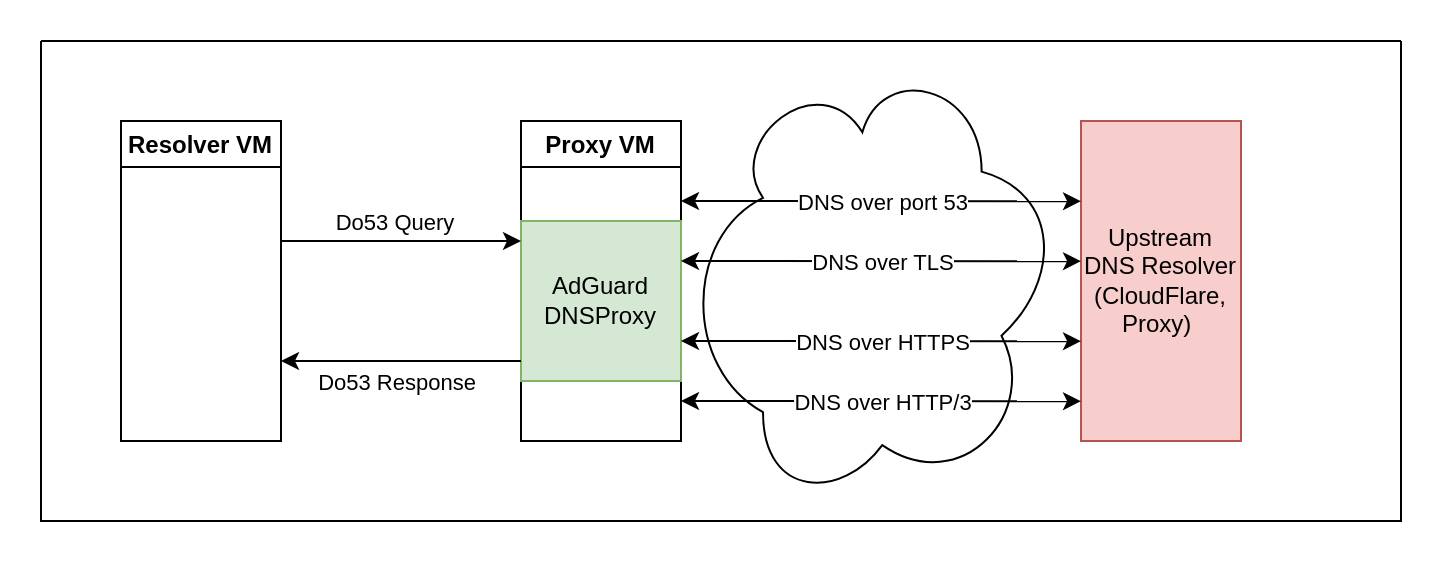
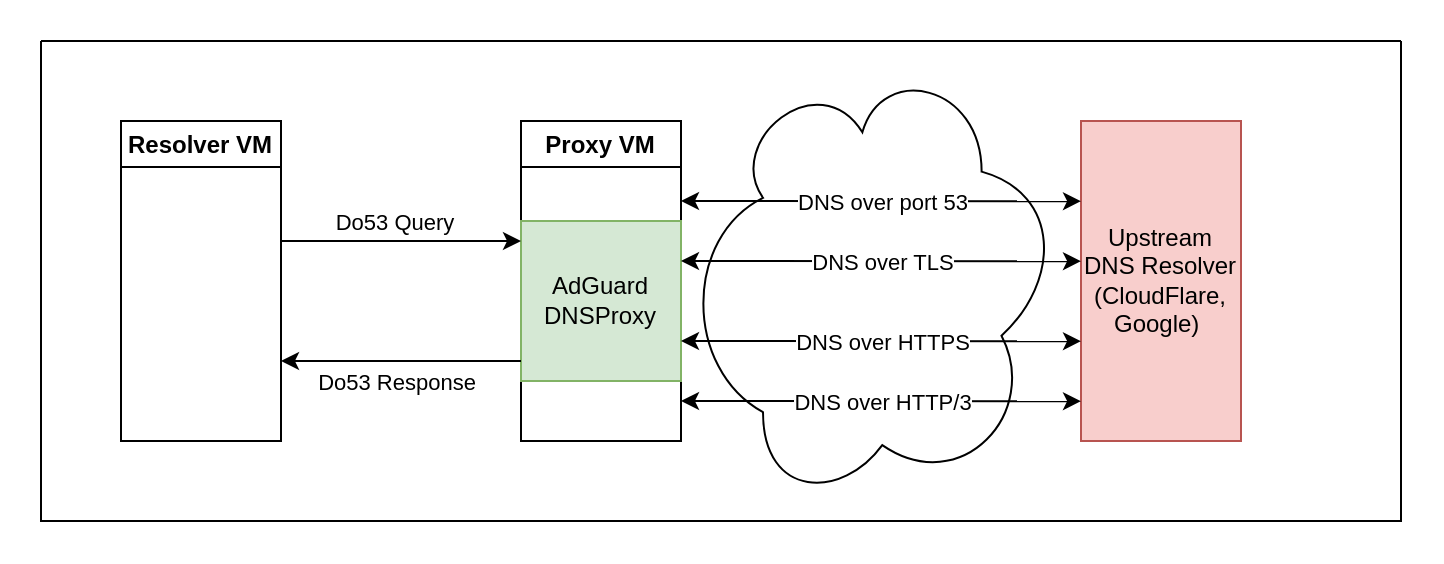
node "Upstream DNS Resolver (CloudFlare, Proxy)": label "Upstream DNS Resolver (CloudFlare, Proxy)" -> "Upstream DNS Resolver (CloudFlare, Google)"
